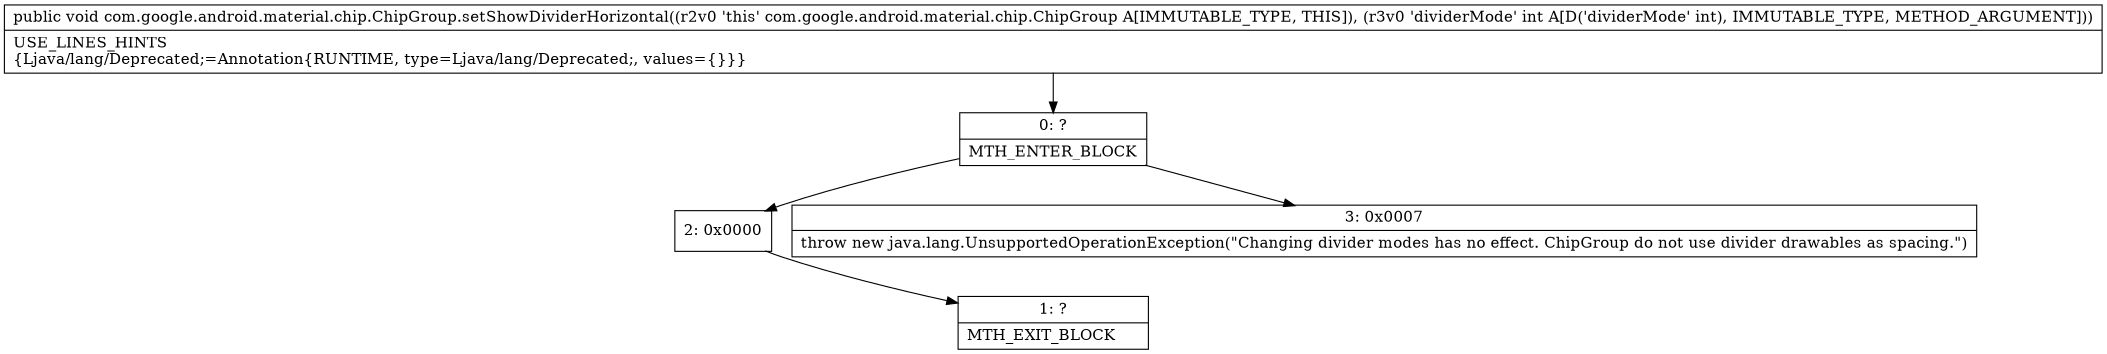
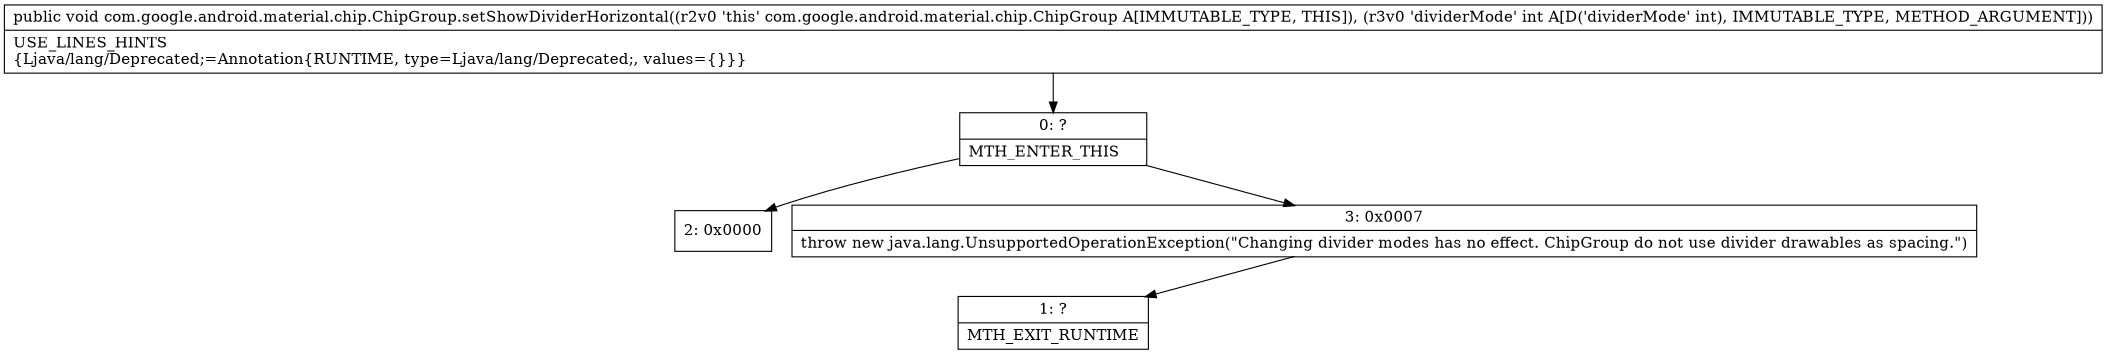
node "0: ?": text "MTH_ENTER_BLOCK" -> "MTH_ENTER_THIS"
edge "2: 0x0000" -> "1: ?": now "3: 0x0007" -> "1: ?"
node "1: ?": text "MTH_EXIT_BLOCK" -> "MTH_EXIT_RUNTIME"
